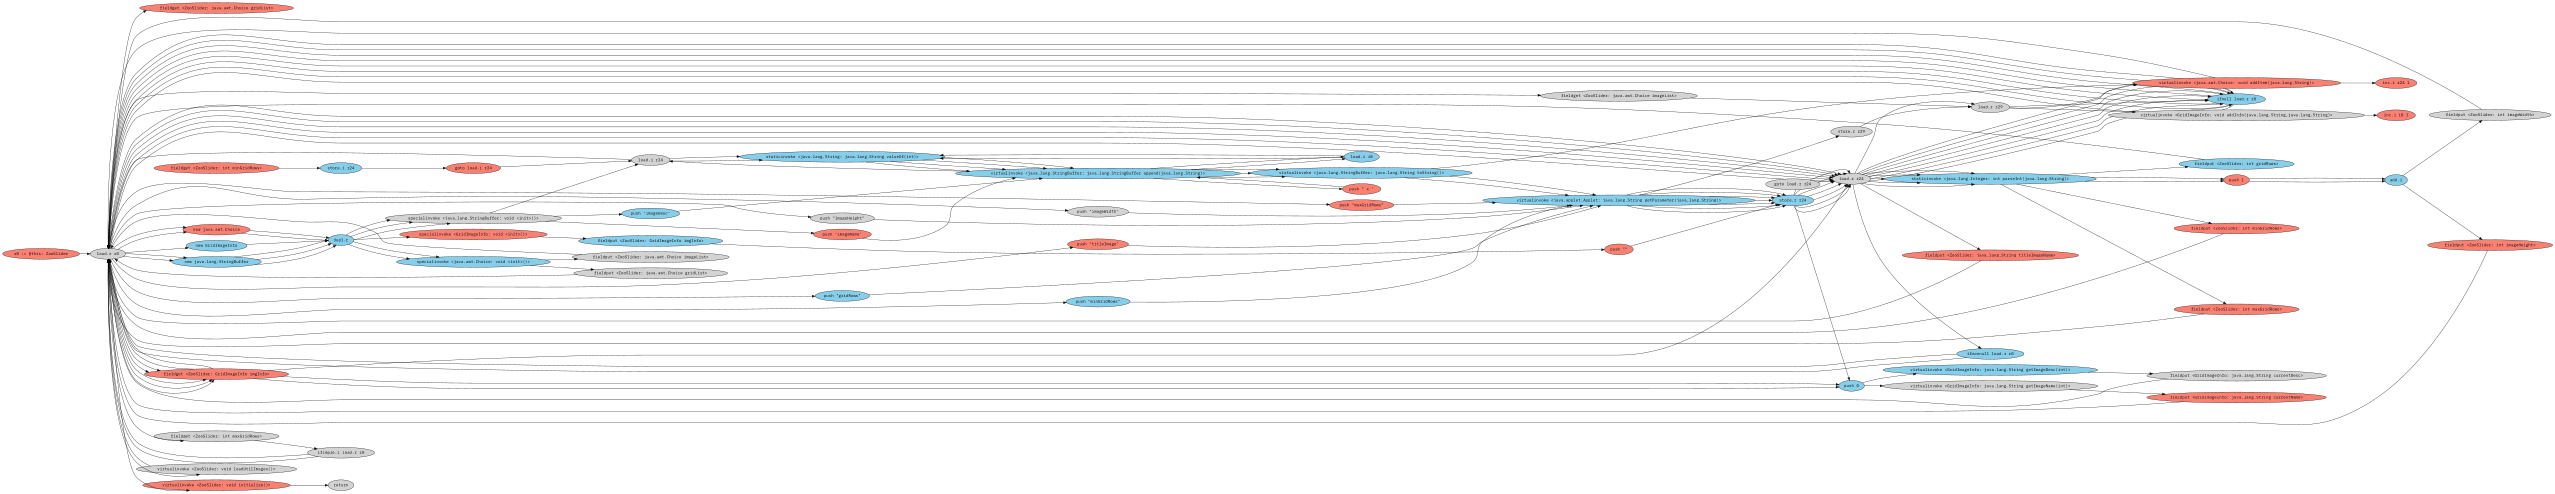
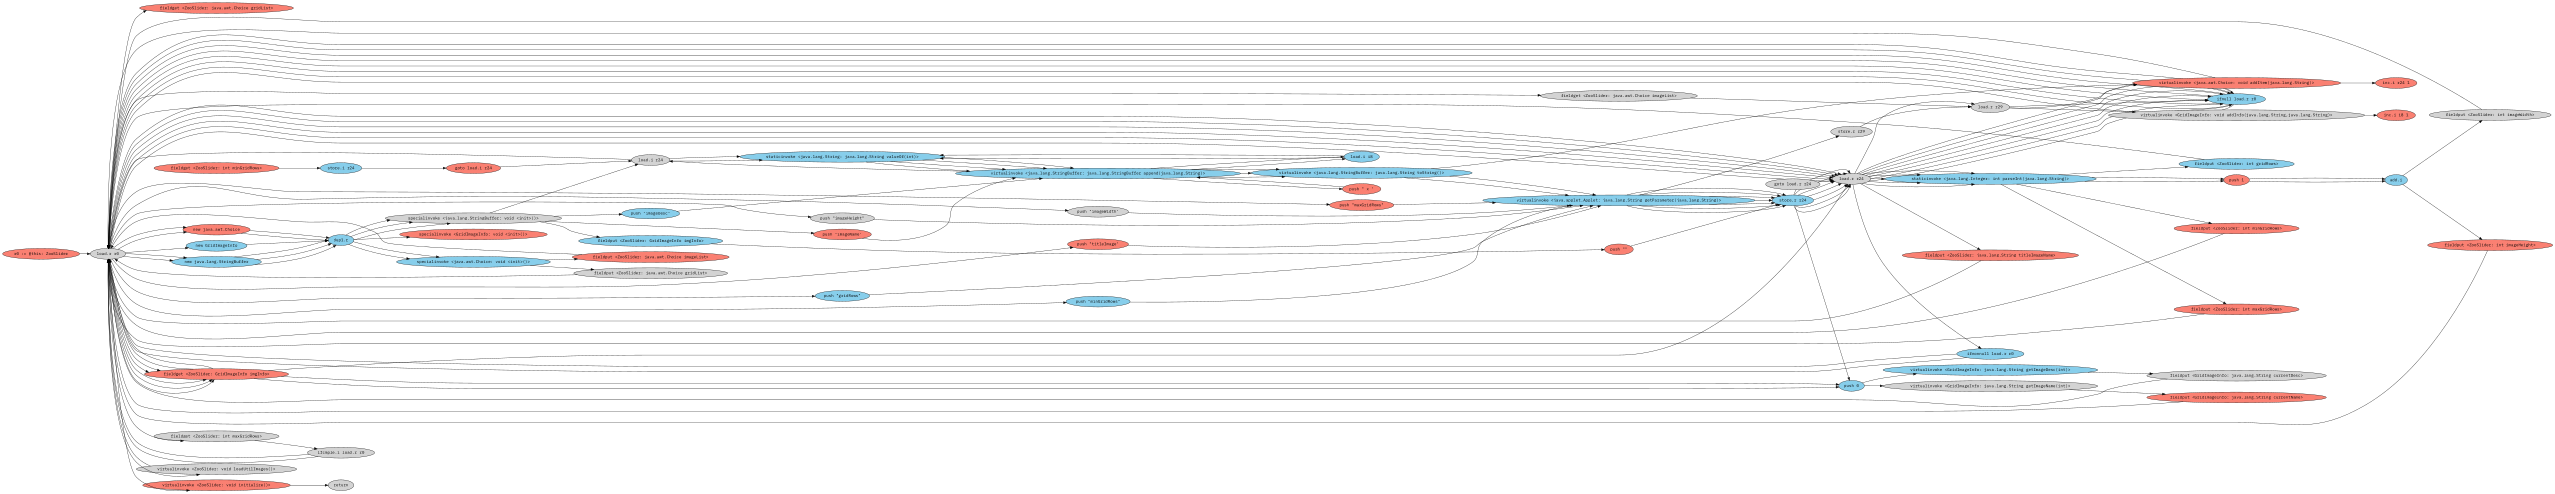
edge "specialinvoke <GridImageInfo: void <init>()>" -> "fieldput <ZooSlider: GridImageInfo imgInfo>": now "specialinvoke <java.lang.StringBuffer: void <init>()>" -> "fieldput <ZooSlider: GridImageInfo imgInfo>"
node "fieldput <ZooSlider: java.awt.Choice imageList>": fillcolor lightgrey -> salmon
